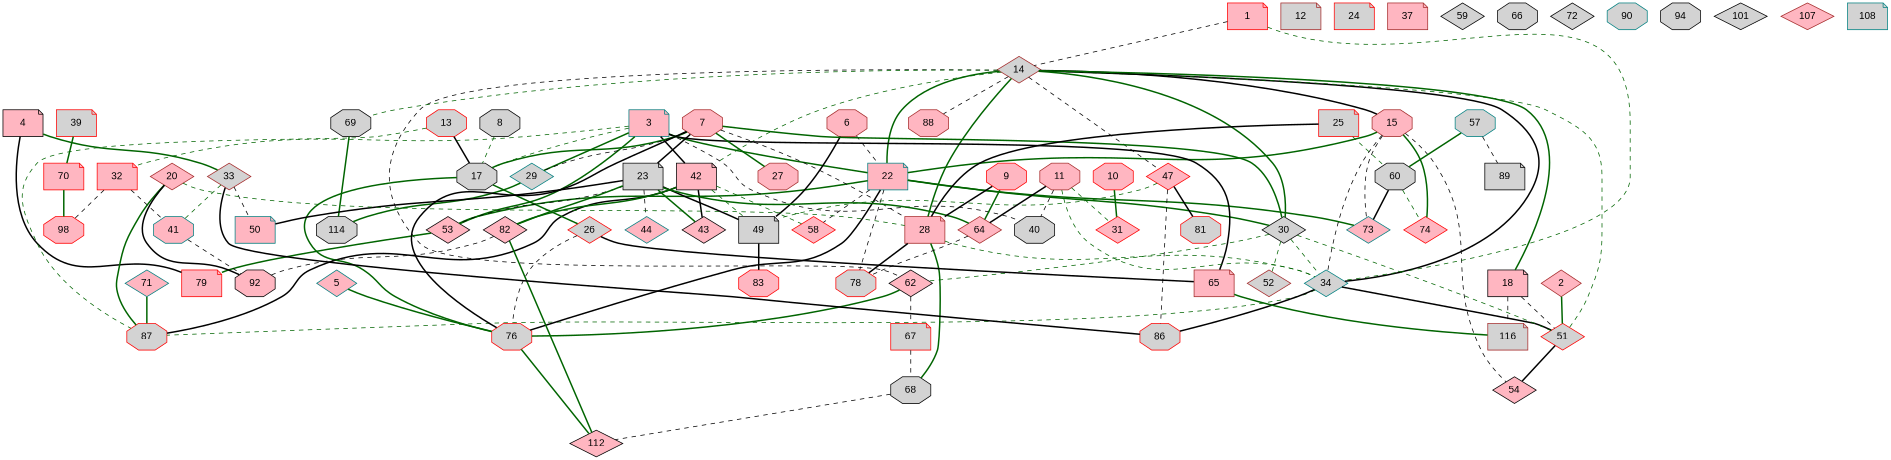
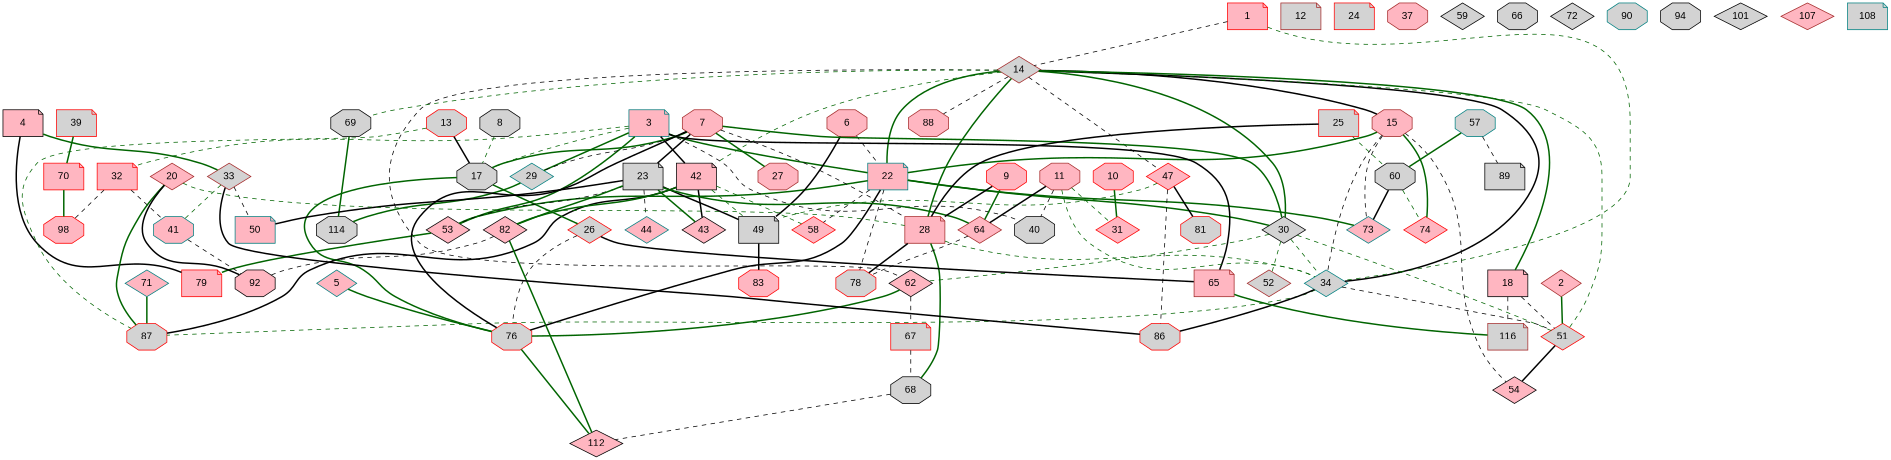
node "37": shape note -> octagon
edge "34" -- "51": style bold -> dashed
